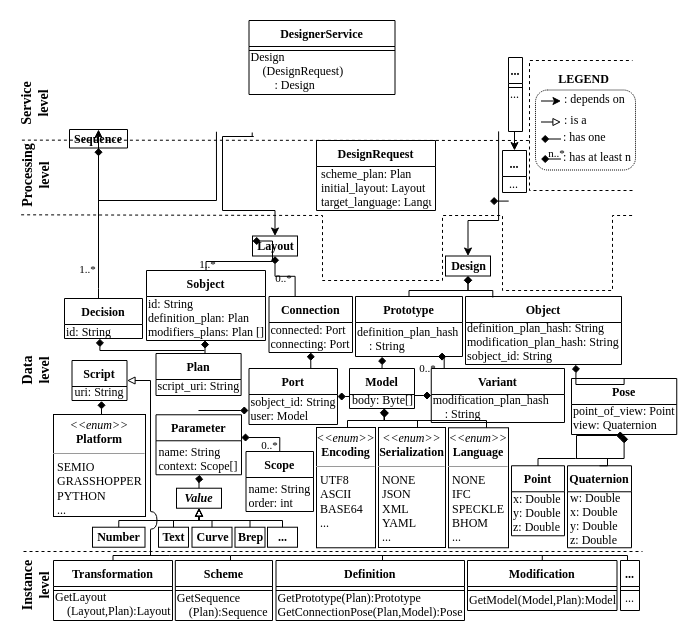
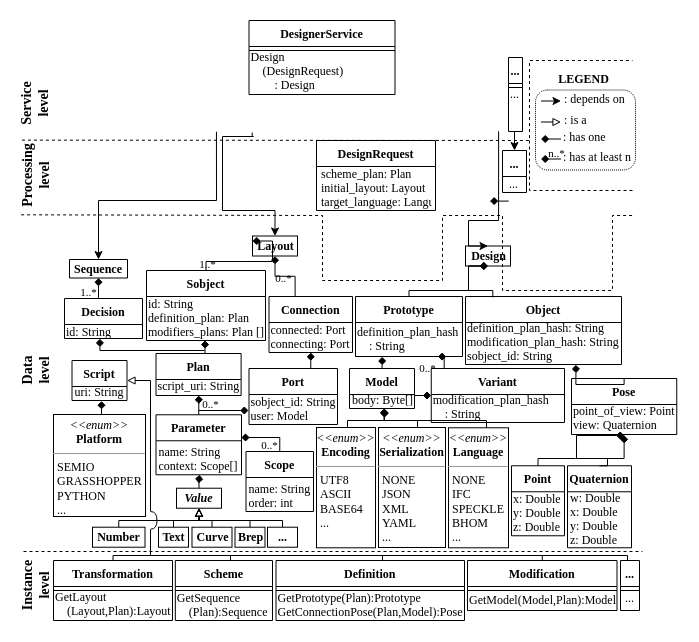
node "Sequence": moved (99, 139) -> (99, 269)
node "Design": moved (468, 266) -> (488, 256)
edge "Model" -> "Port": removed
edge "Parameter" -> "Plan": added, label "0..*"
